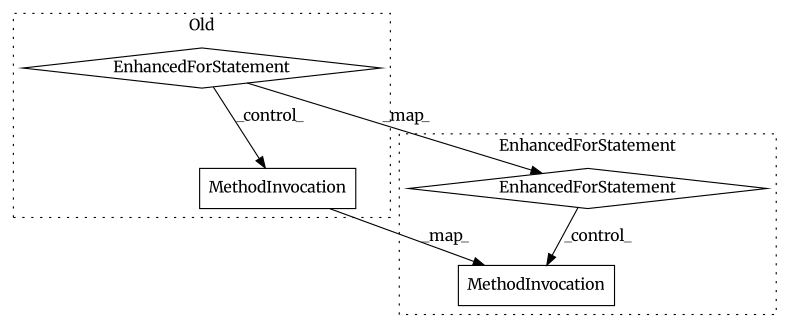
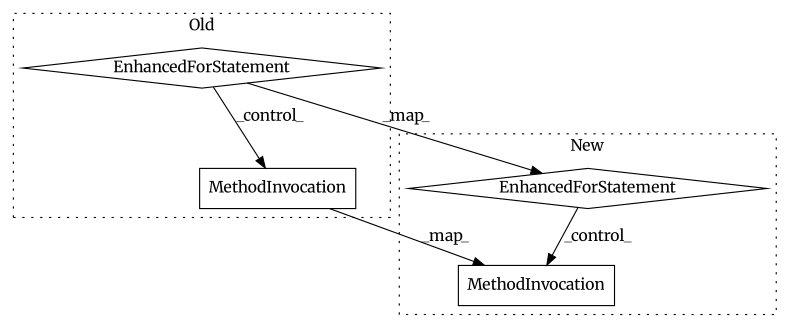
cluster "EnhancedForStatement": label "EnhancedForStatement" -> "New"
